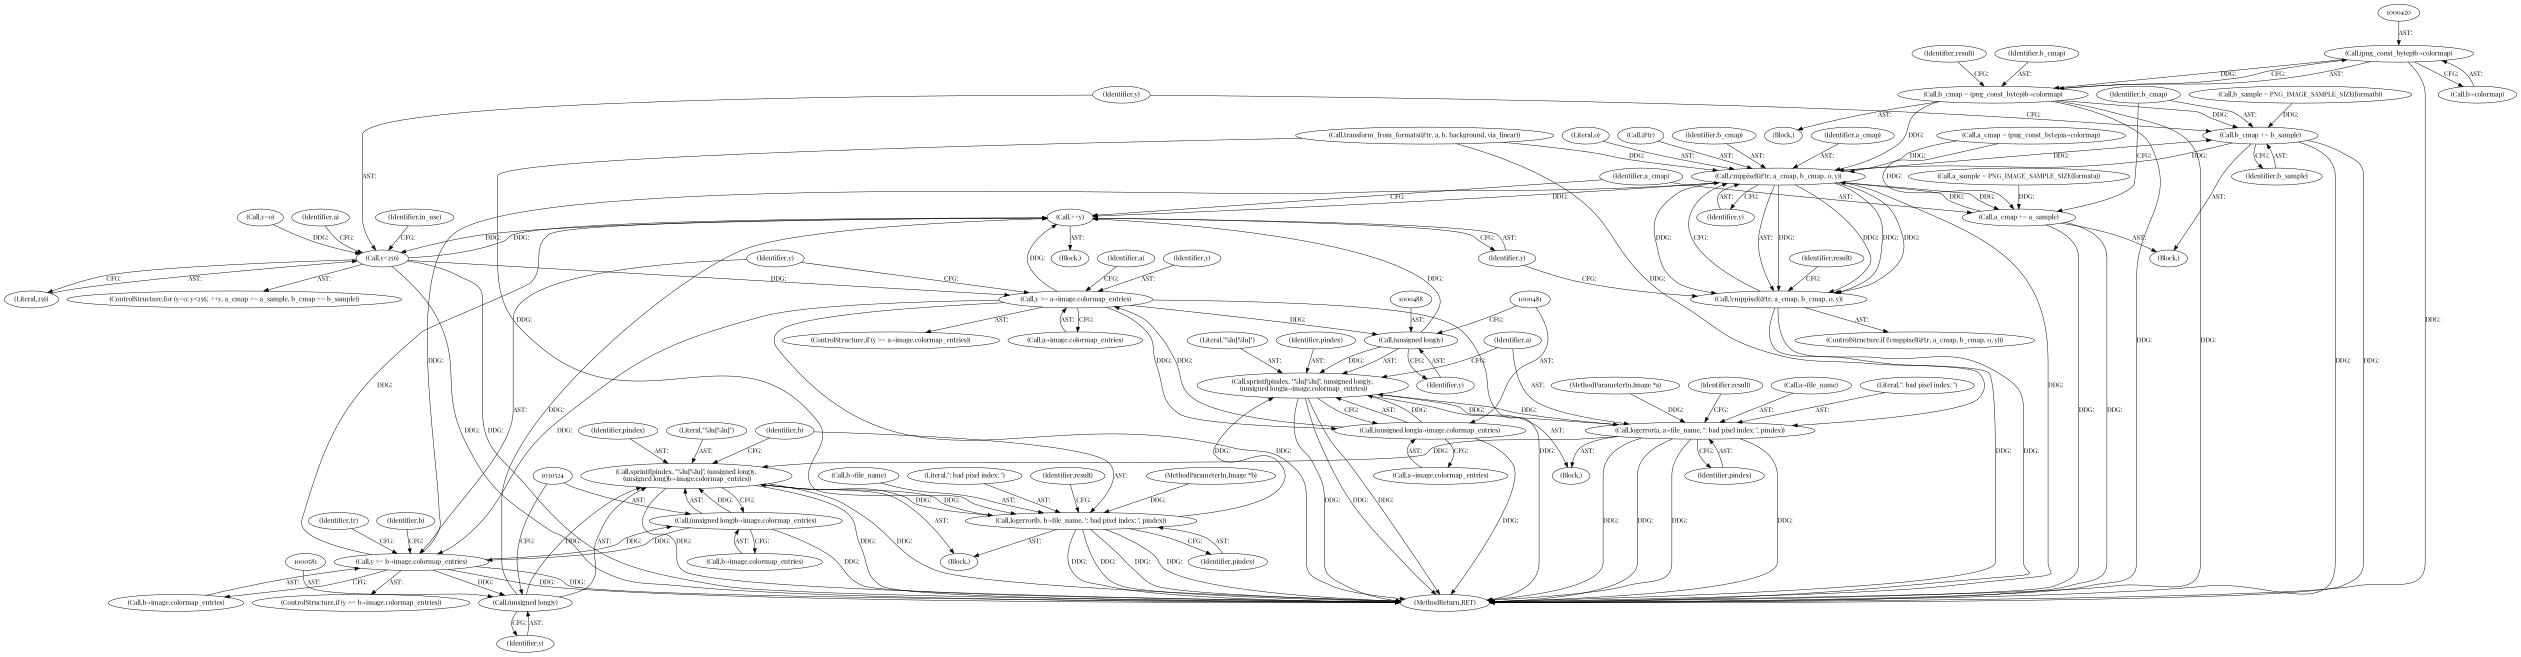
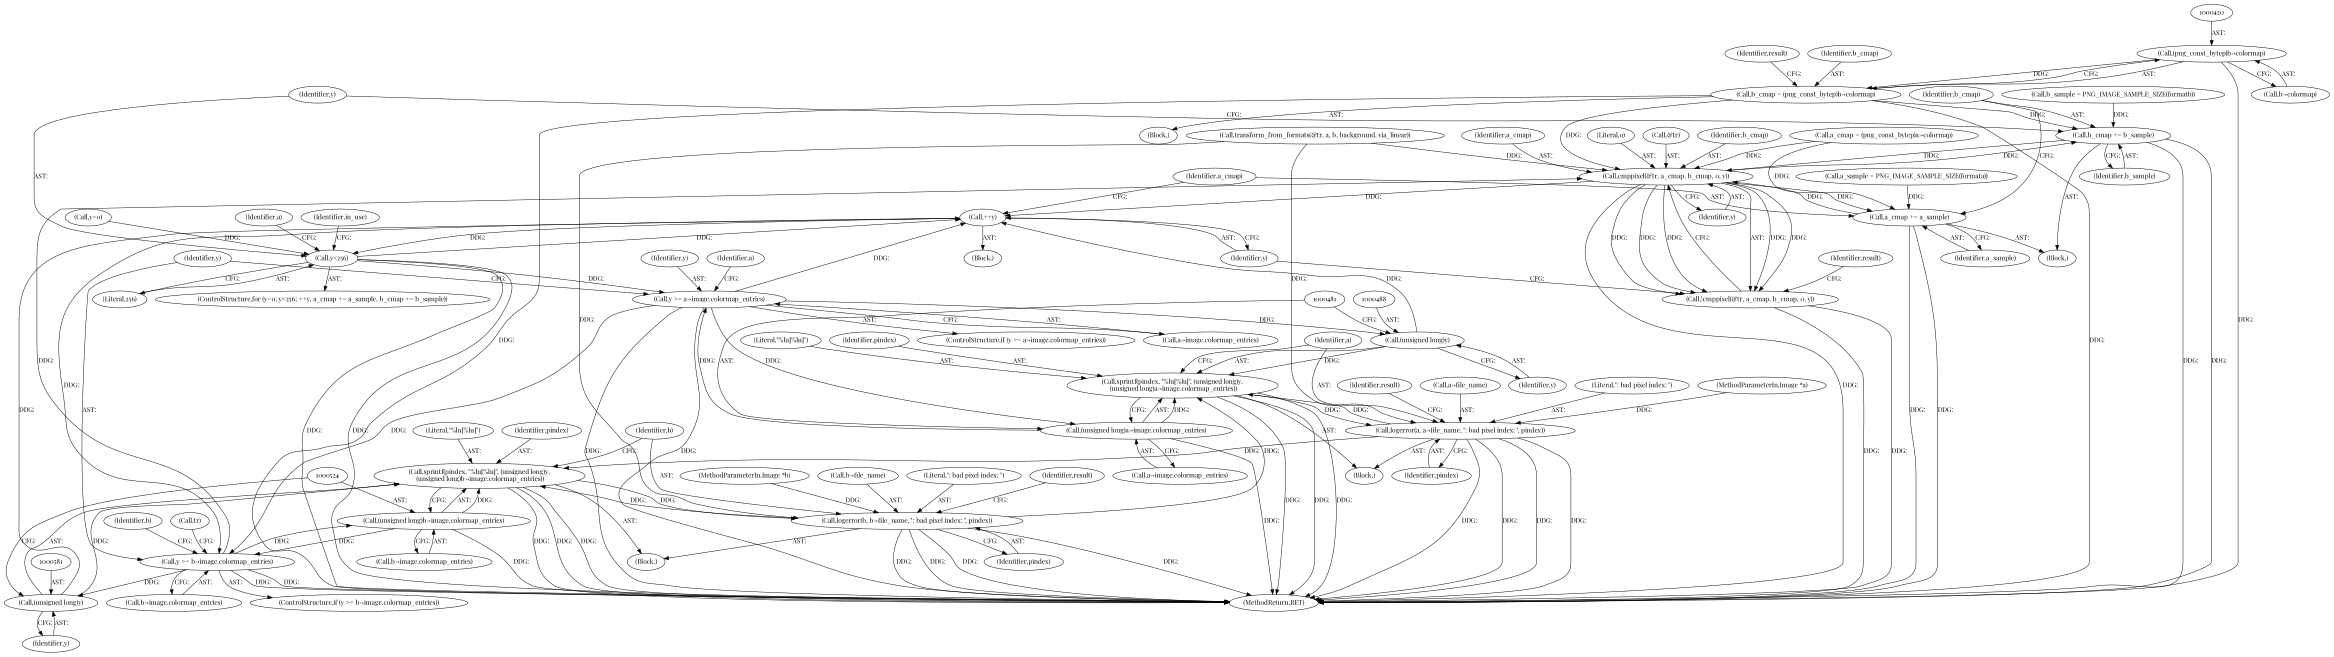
edge "(Call,y >= b->image.colormap_entries)" -> "(Call,++y)": reversed
node "(Identifier,a_sample)": added
node "(ControlStructure,if (!cmppixel(&tr, a_cmap, b_cmap, 0, y)))": removed
node "1030524": label "1030524" -> "1000524"
node "(Identifier,tr)": label "(Identifier,tr)" -> "(Call,tr)"
